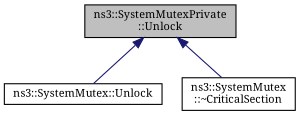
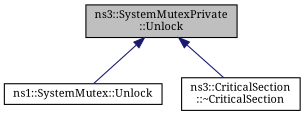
node "ns3::SystemMutex::Unlock": label "ns3::SystemMutex::Unlock" -> "ns1::SystemMutex::Unlock"
node "ns3::SystemMutex ::~CriticalSection": label "ns3::SystemMutex ::~CriticalSection" -> "ns3::CriticalSection ::~CriticalSection"
